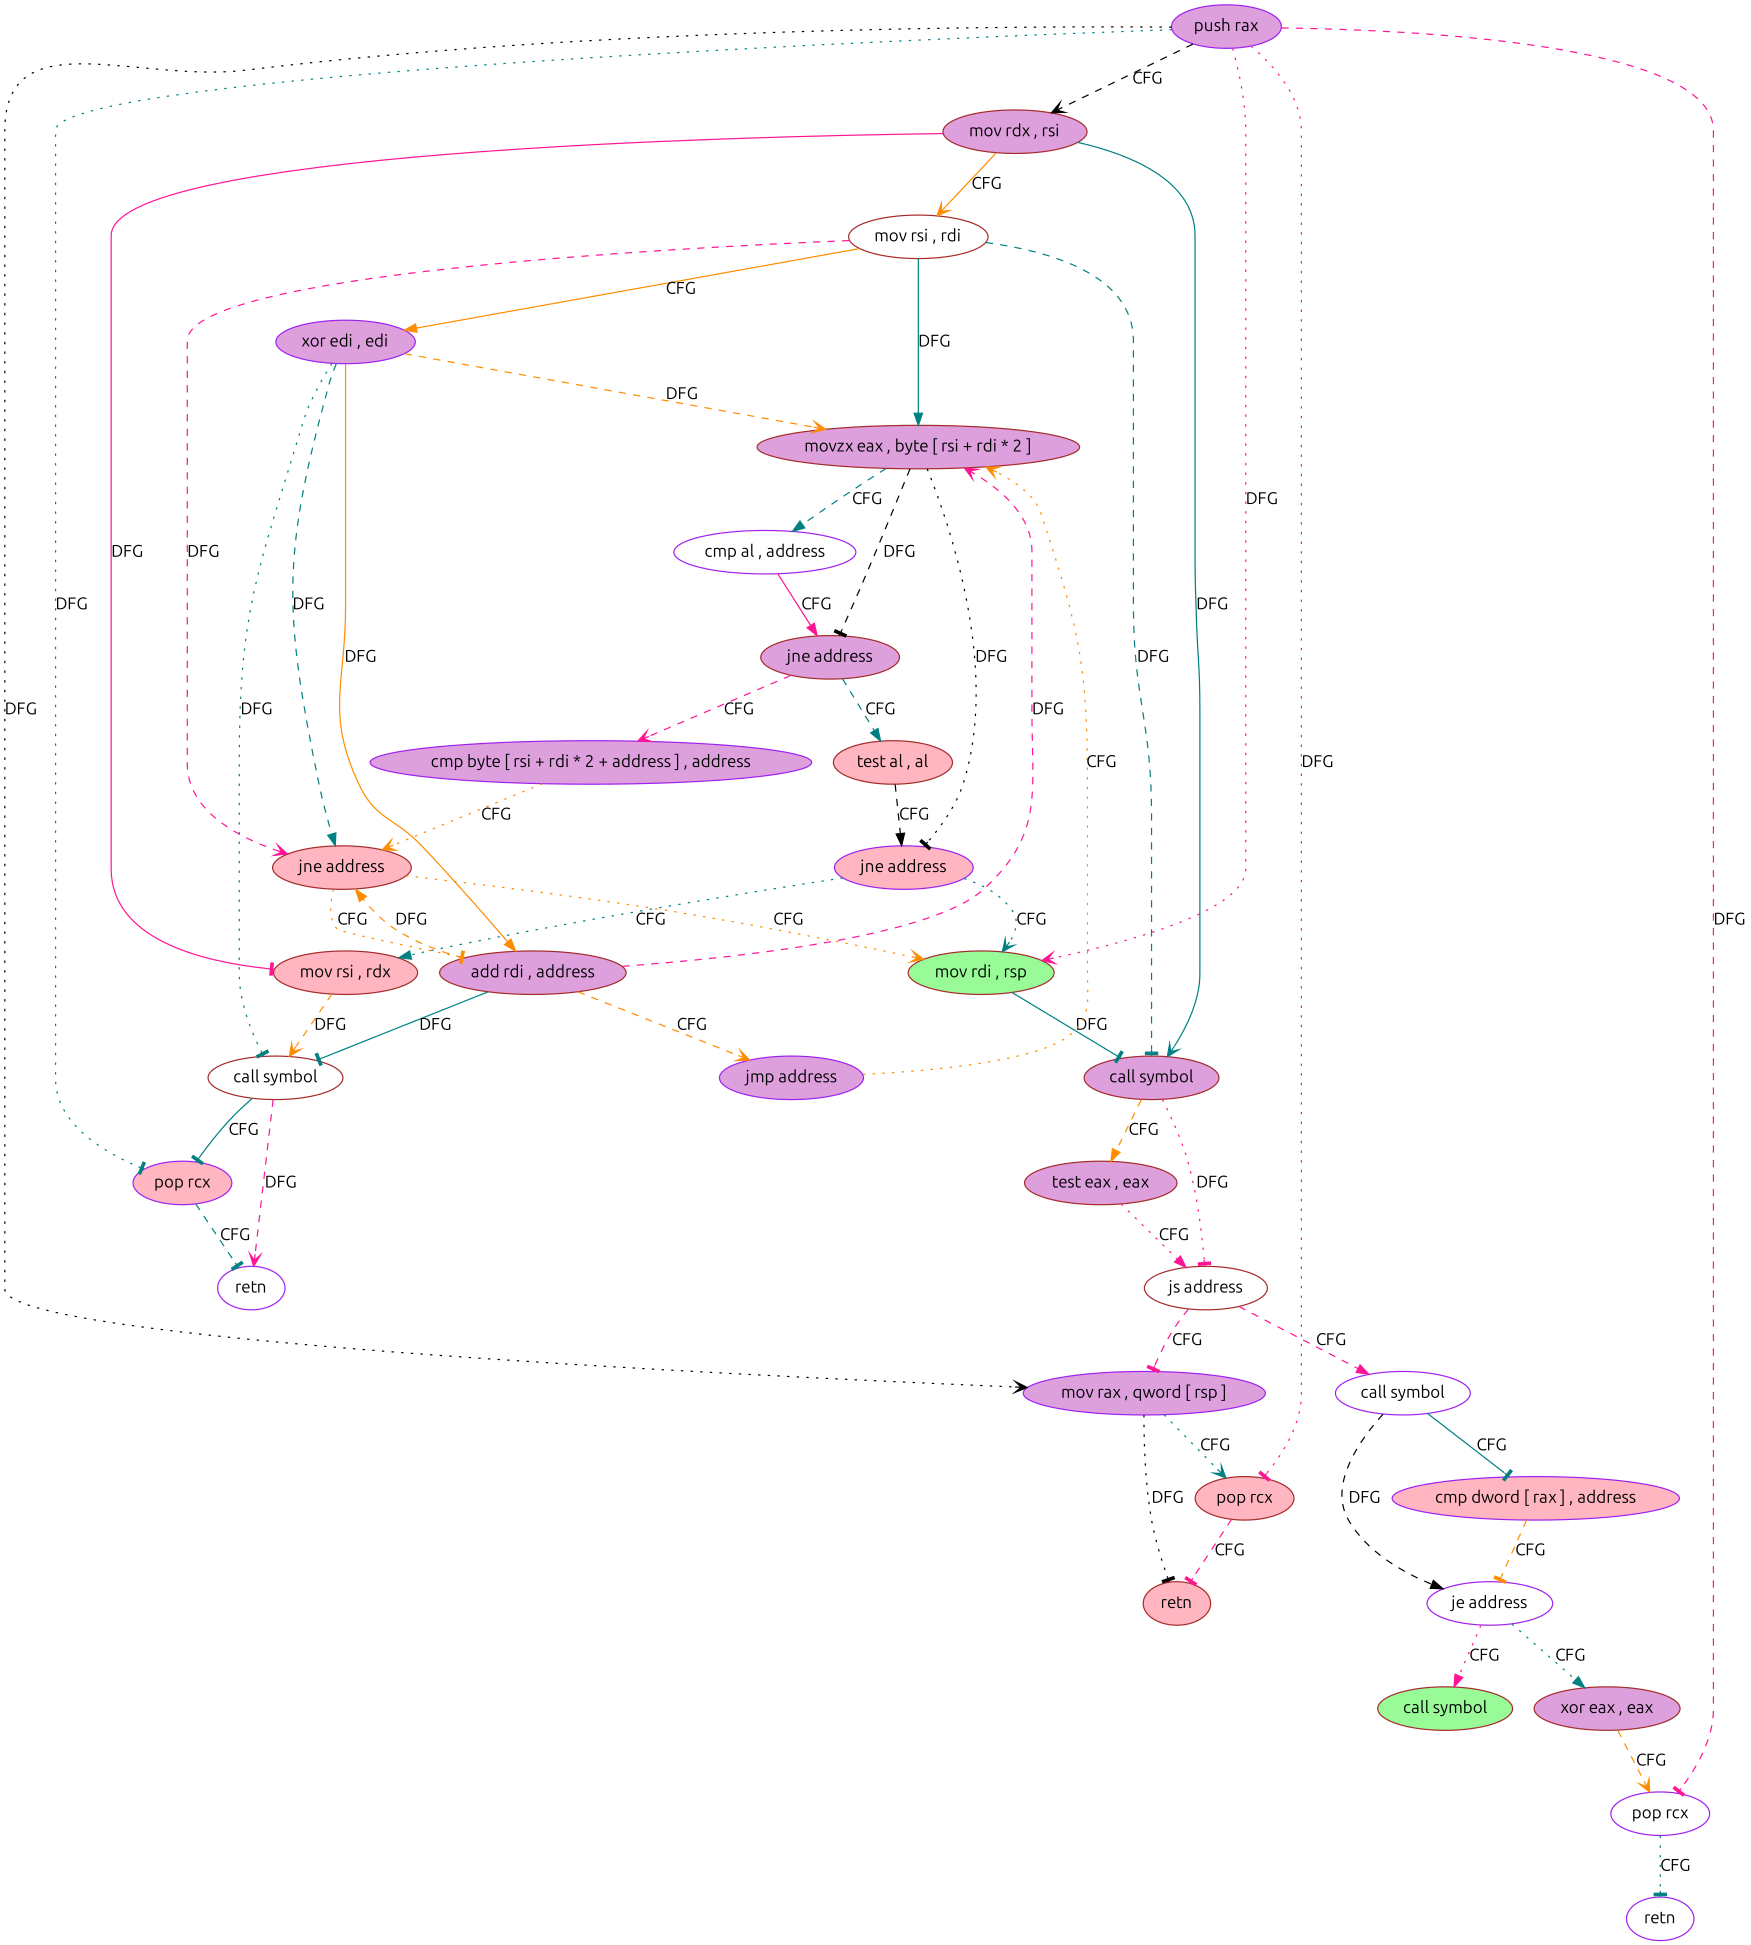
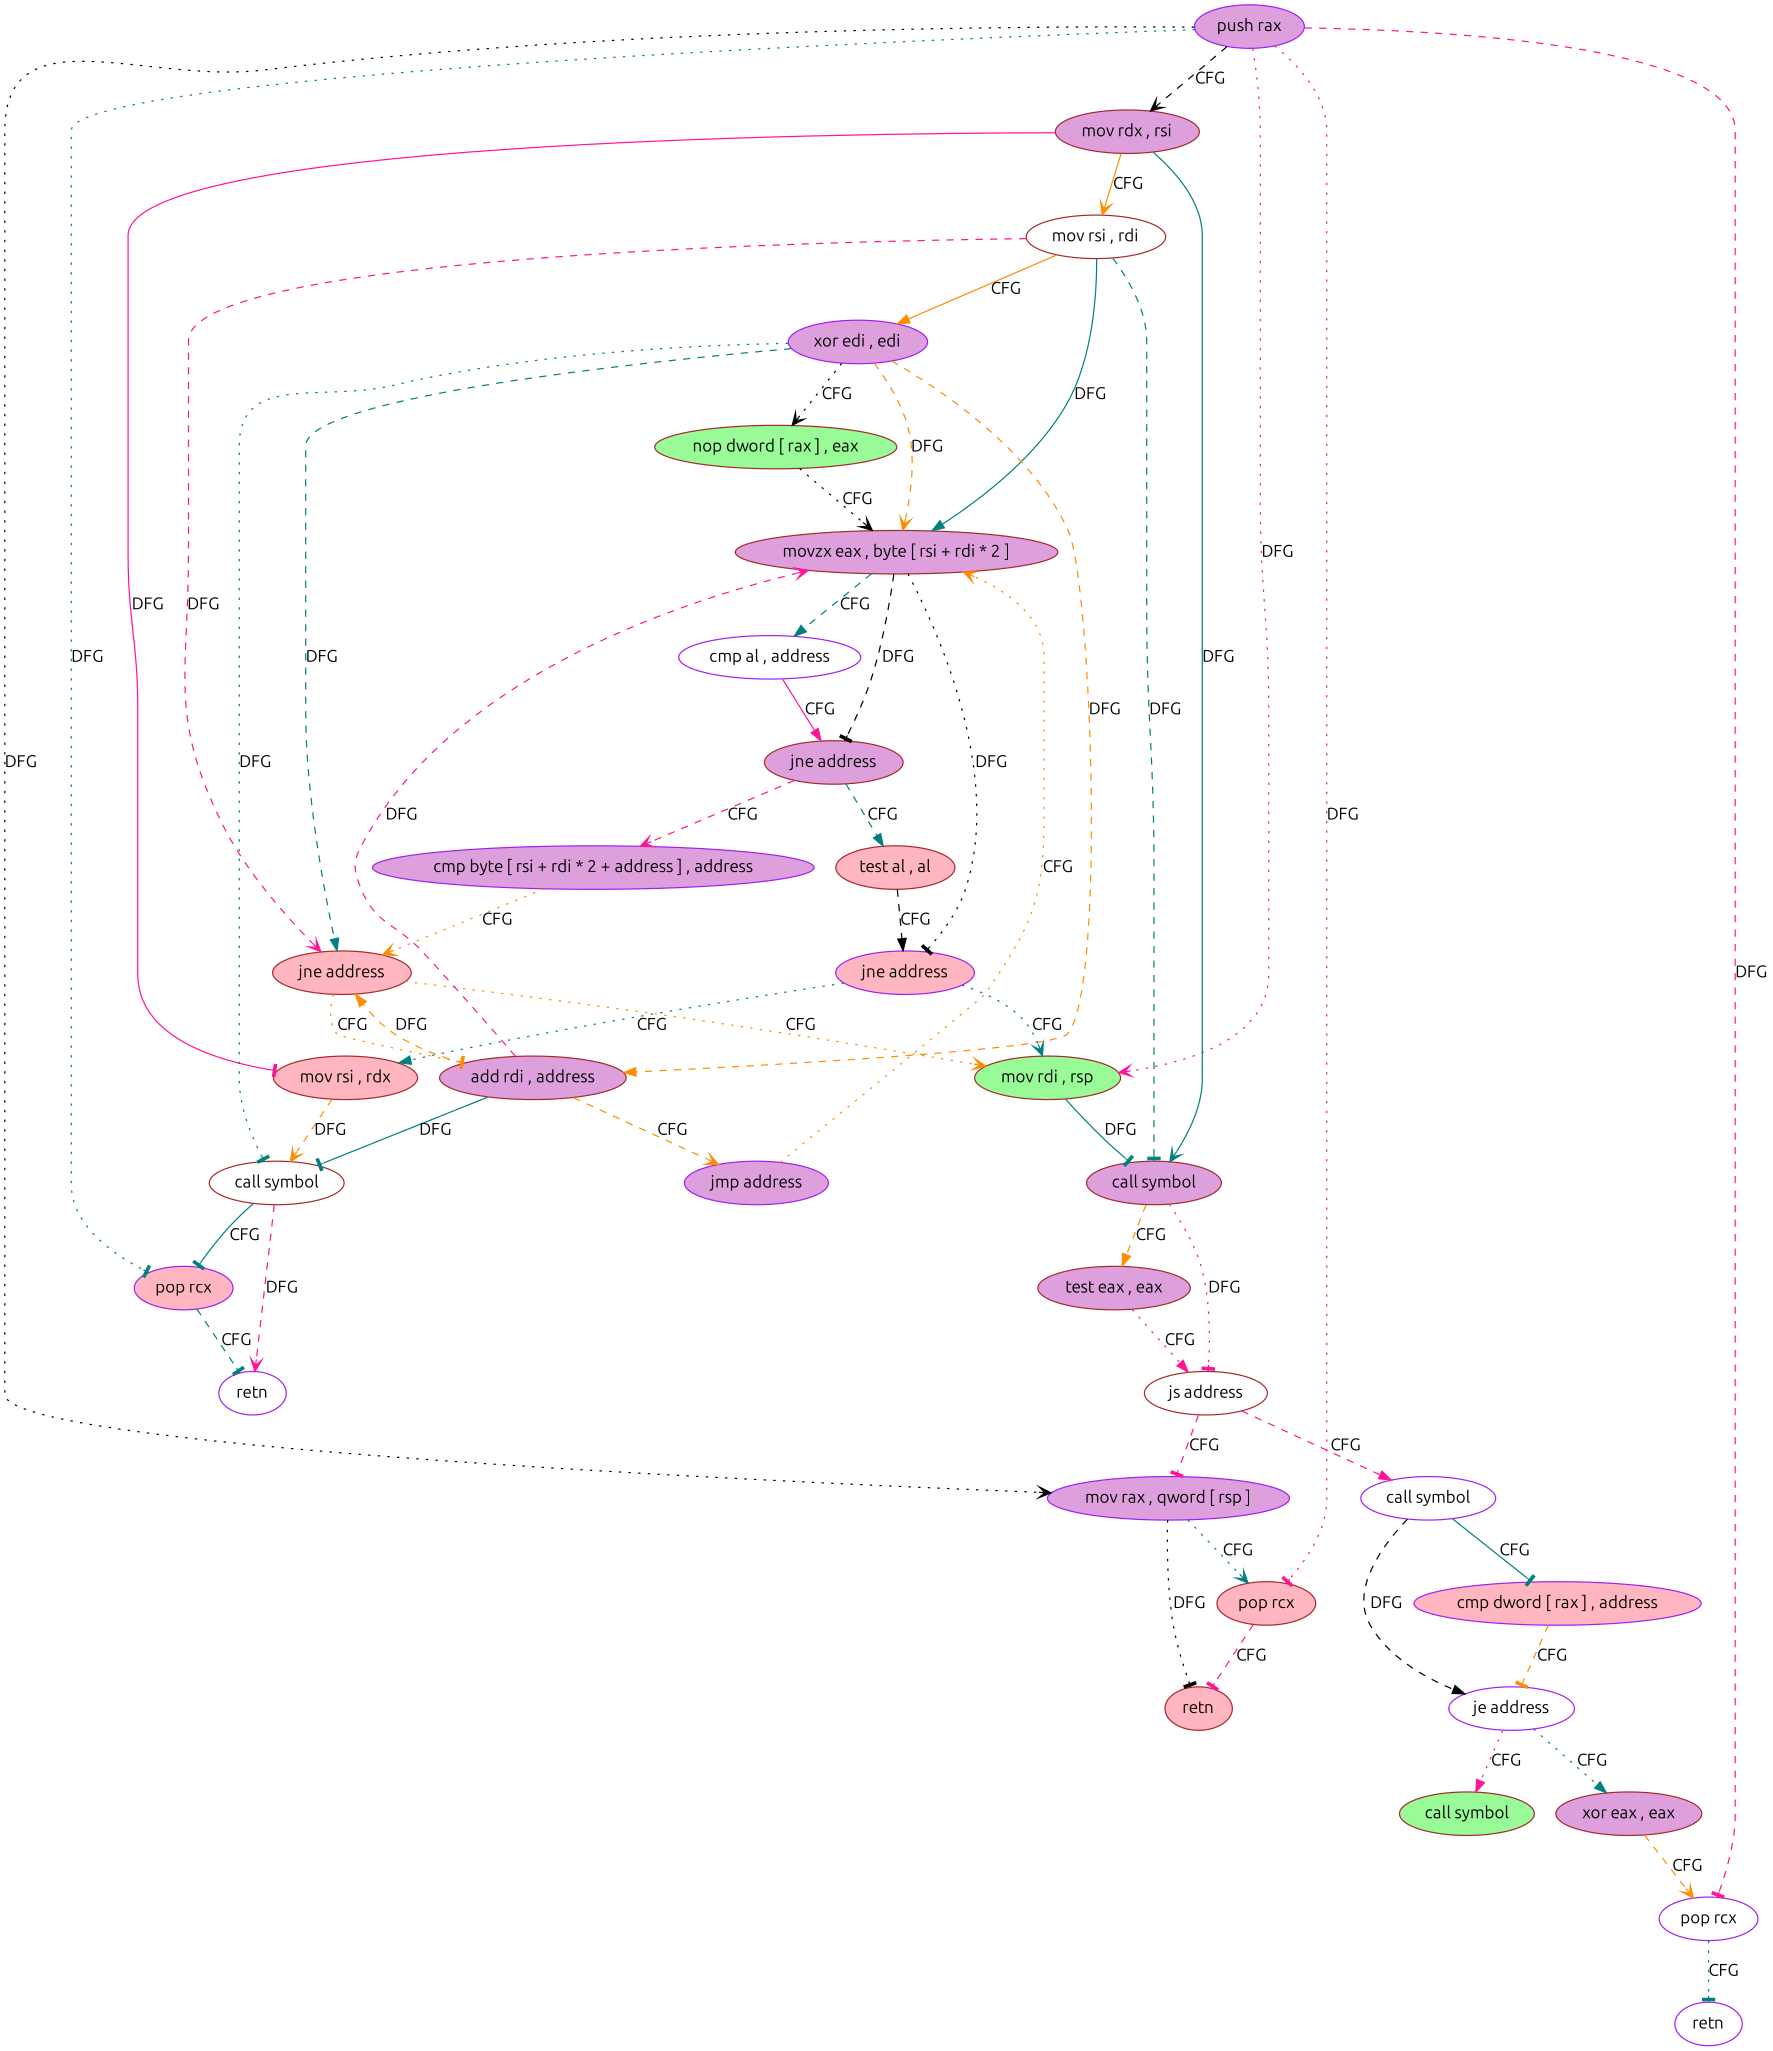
node "nop dword [ rax ] , eax": added
edge "xor edi , edi" -> "add rdi , address": style solid -> dashed
